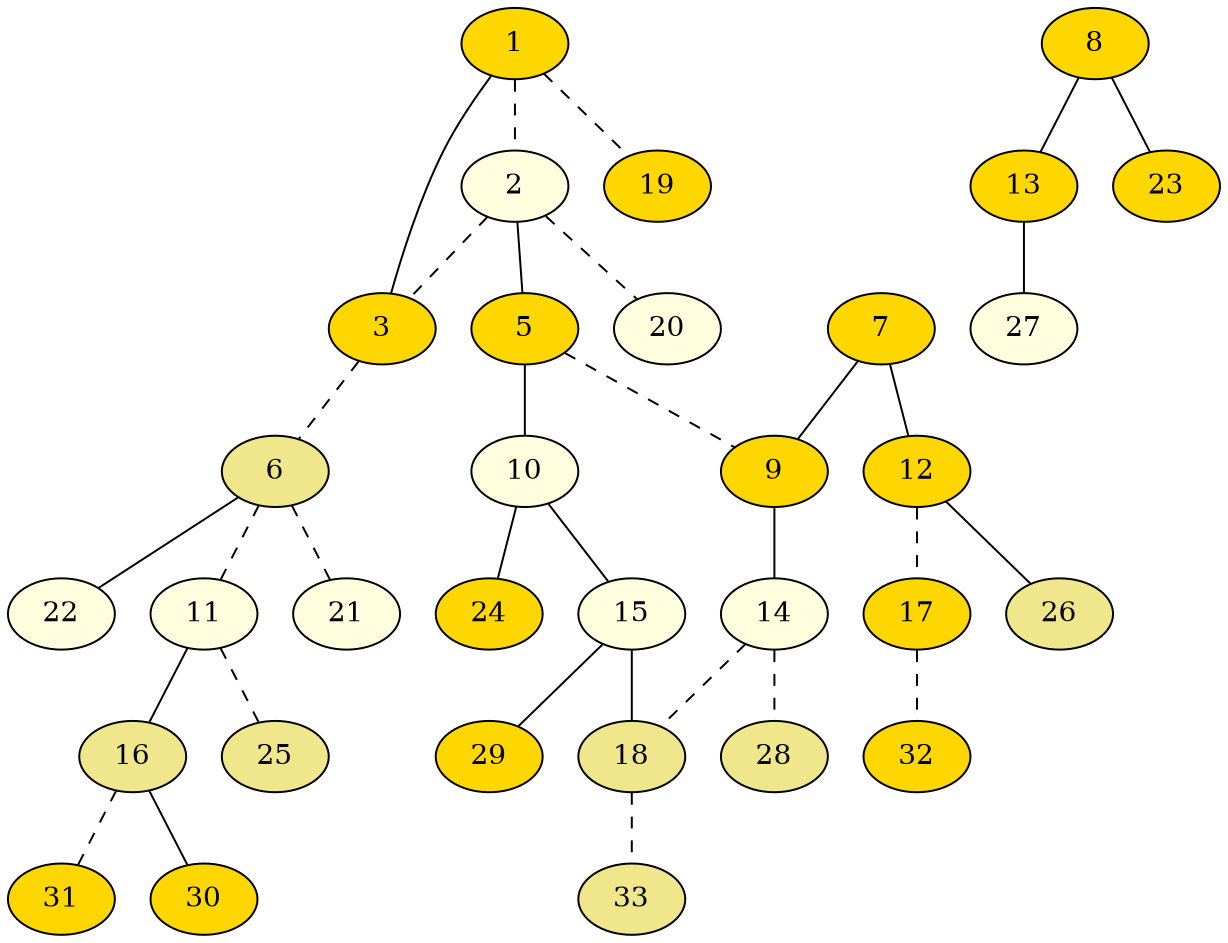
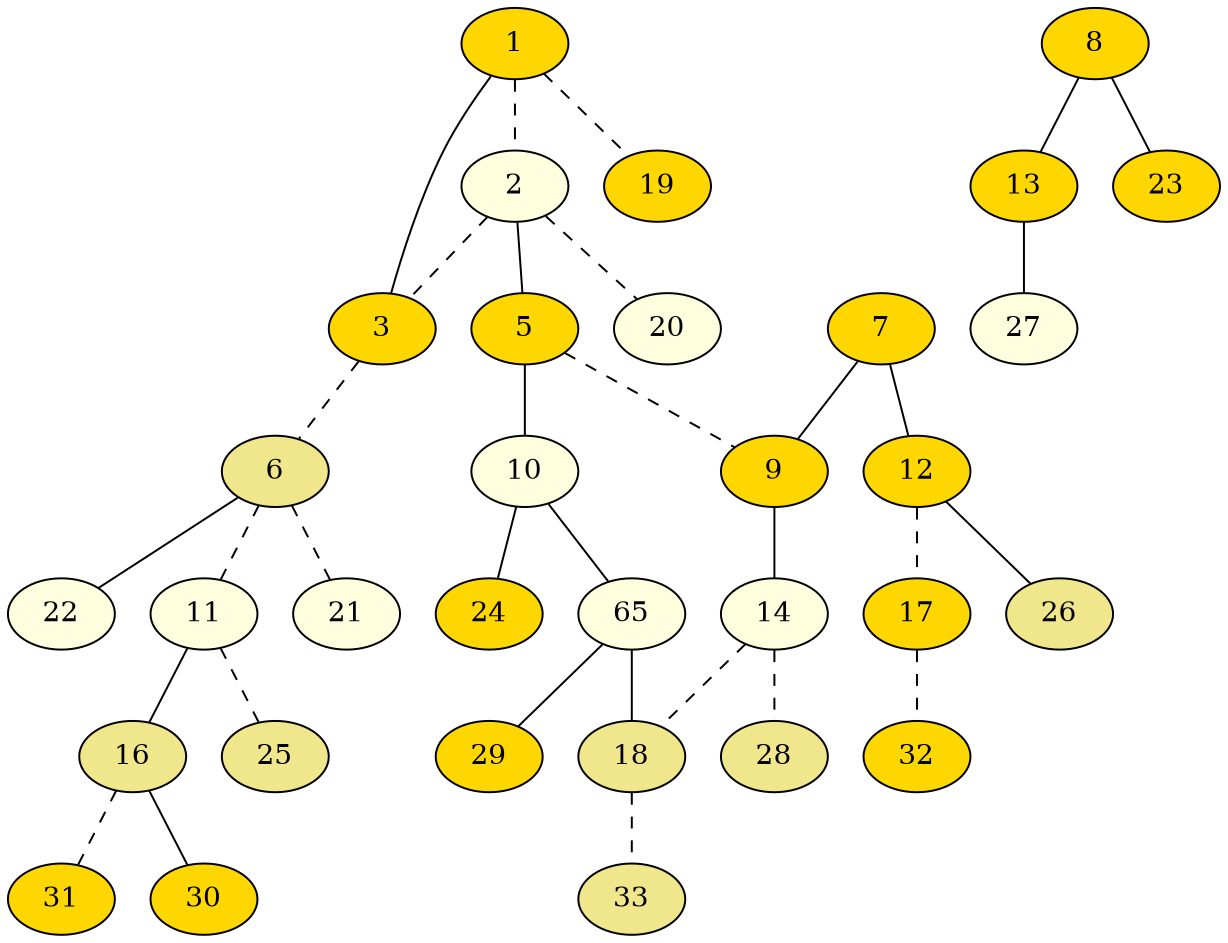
node "15": label "15" -> "65"
